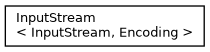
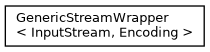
node "InputStream < InputStream, Encoding >": label "InputStream < InputStream, Encoding >" -> "GenericStreamWrapper < InputStream, Encoding >"
